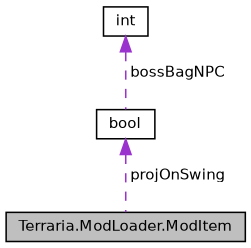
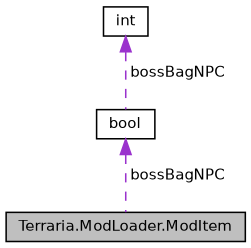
edge "Terraria.ModLoader.ModItem" -> "bool": label " projOnSwing" -> " bossBagNPC"
